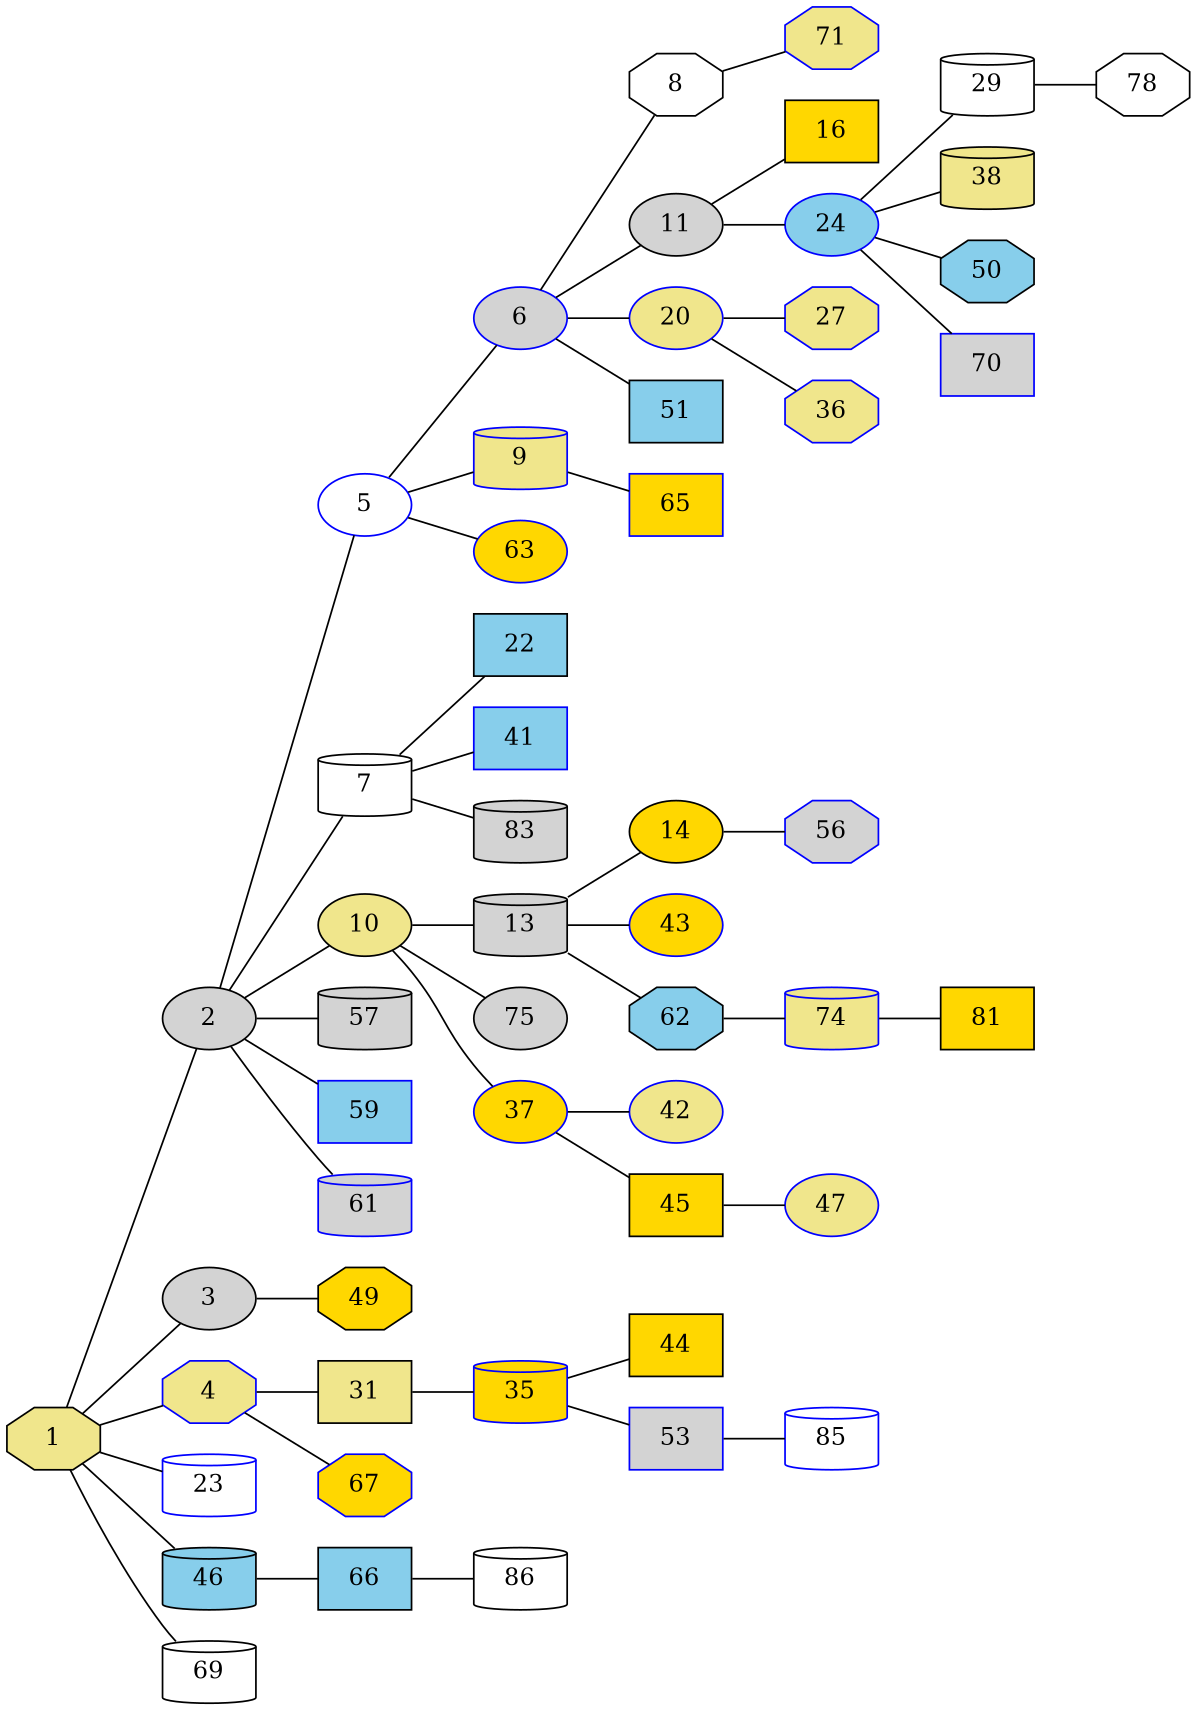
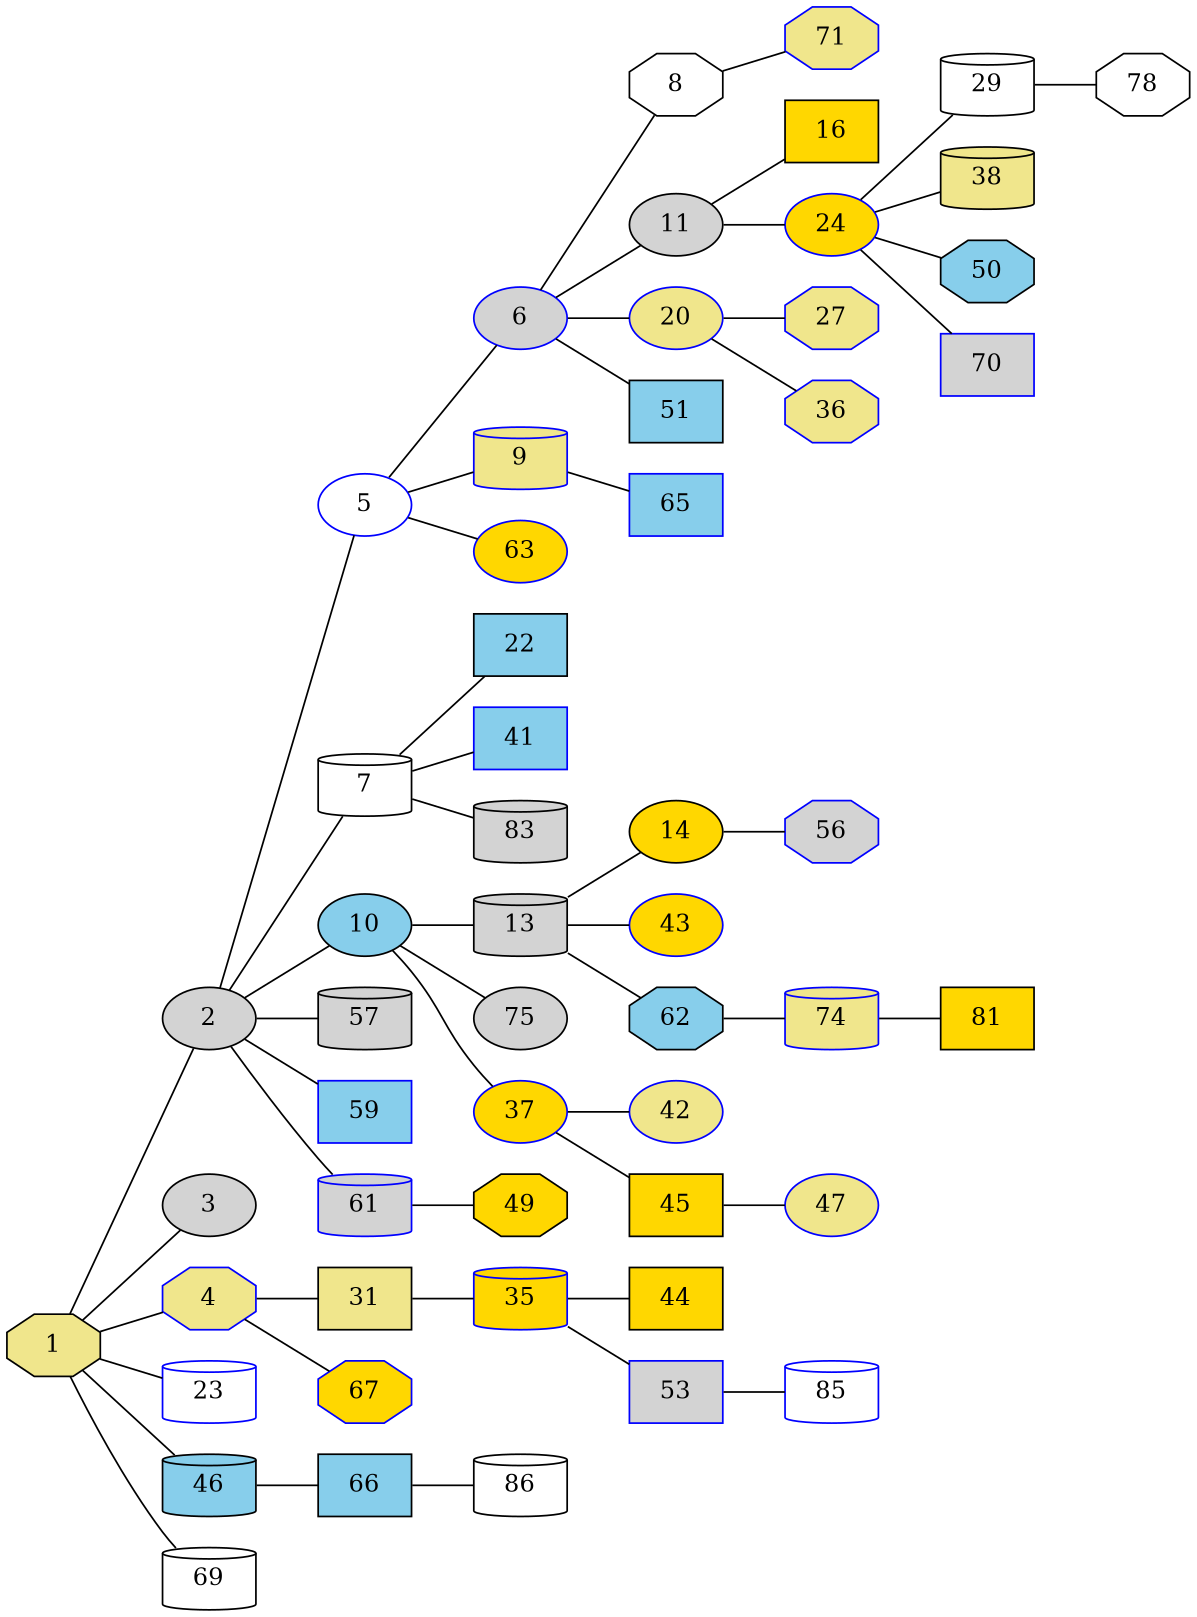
node "24": fillcolor skyblue -> gold
node "65": fillcolor gold -> skyblue
node "10": fillcolor khaki -> skyblue
edge "3" -- "49": now "61" -- "49"
